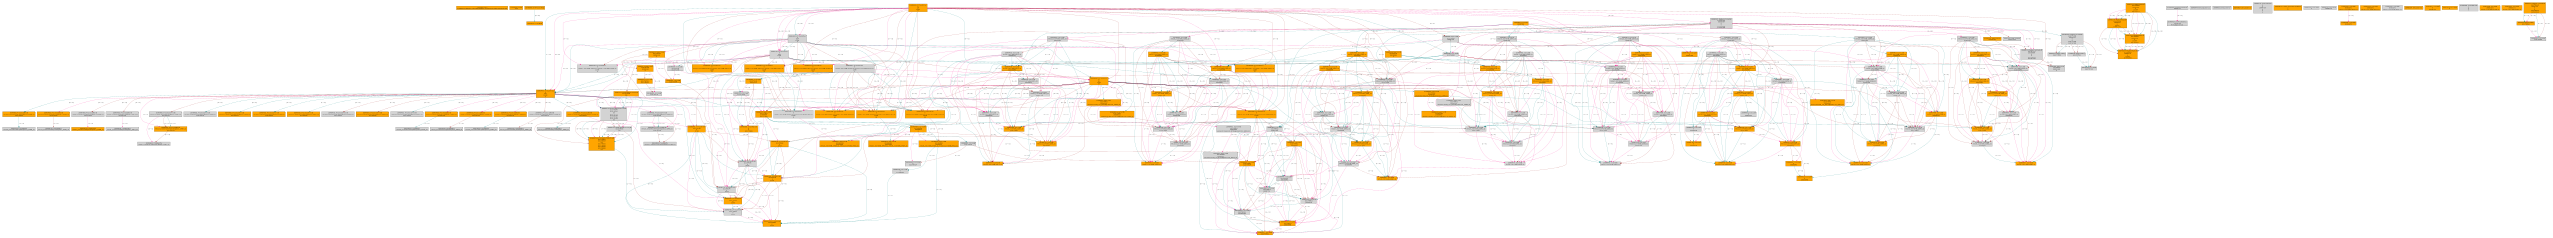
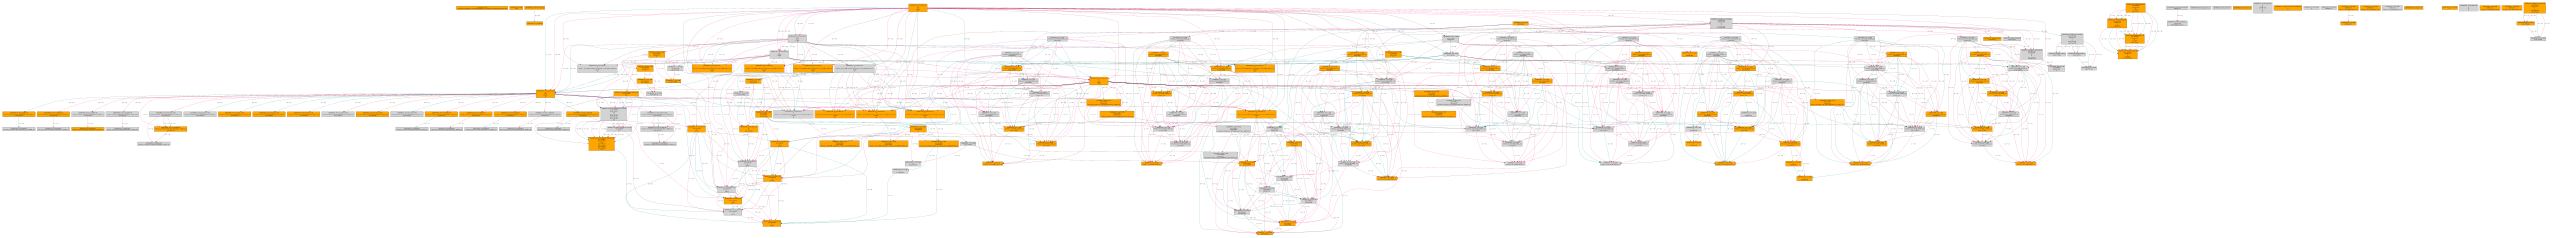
node "268453967.lstrcpyW 0 268497976": removed
